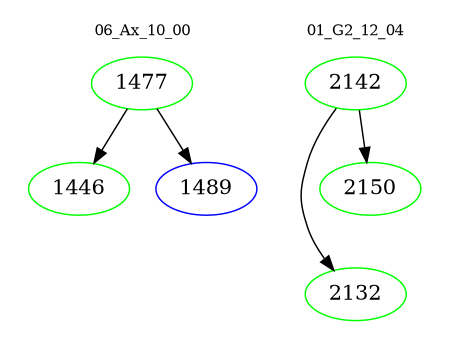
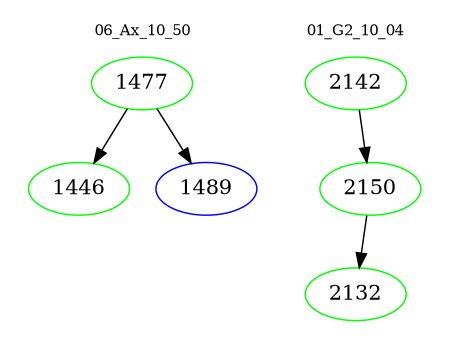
cluster "06_Ax_10_00": label "06_Ax_10_00" -> "06_Ax_10_50"
cluster "01_G2_12_04": label "01_G2_12_04" -> "01_G2_10_04"
edge "2142" -> "2132": now "2150" -> "2132"
